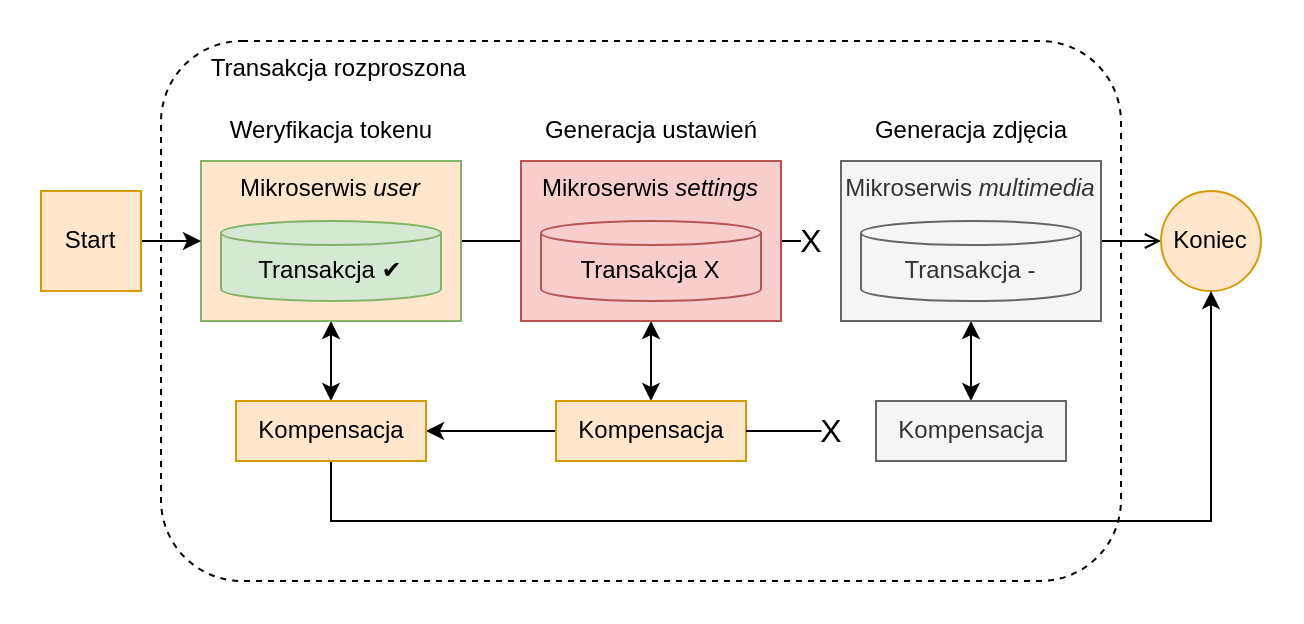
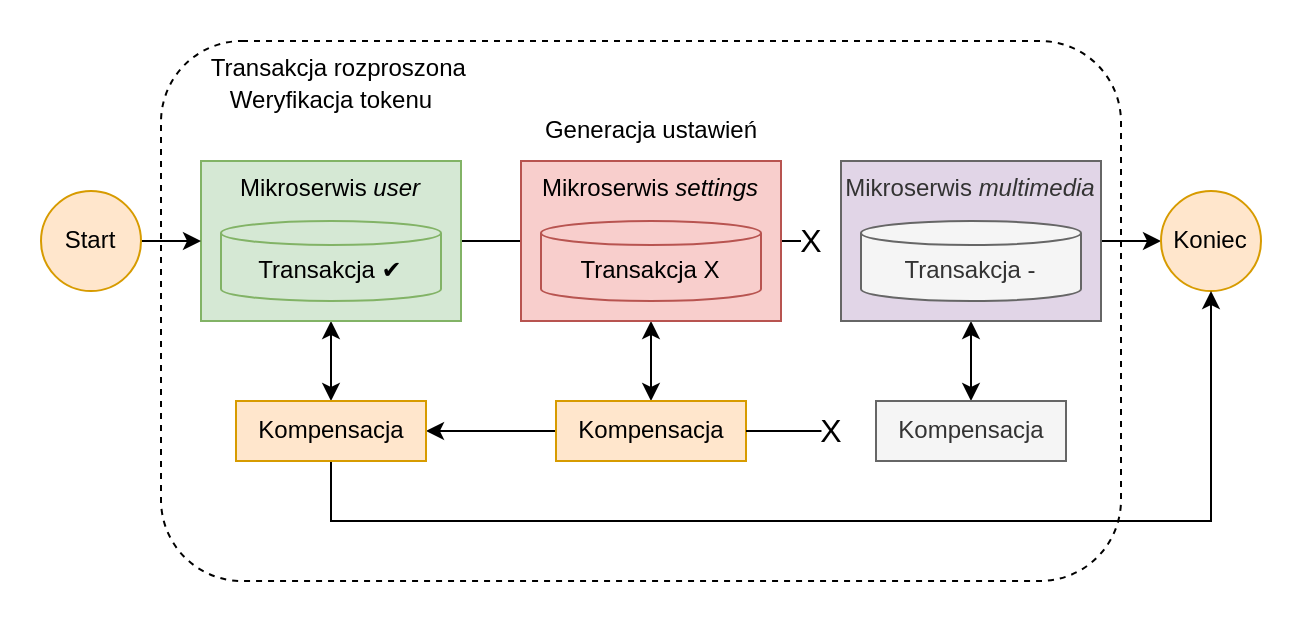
node "Weryfikacja tokenu": moved (331, 131) -> (331, 101)
node "Generacja zdjęcia": removed
node "Mikroserwis user": fillcolor #ffe6cc -> #d5e8d4
node "Mikroserwis multimedia": fillcolor #f5f5f5 -> #e1d5e7
node "Start": shape rectangle -> ellipse
edge "Mikroserwis multimedia" -> "Koniec": arrowhead open -> classic
